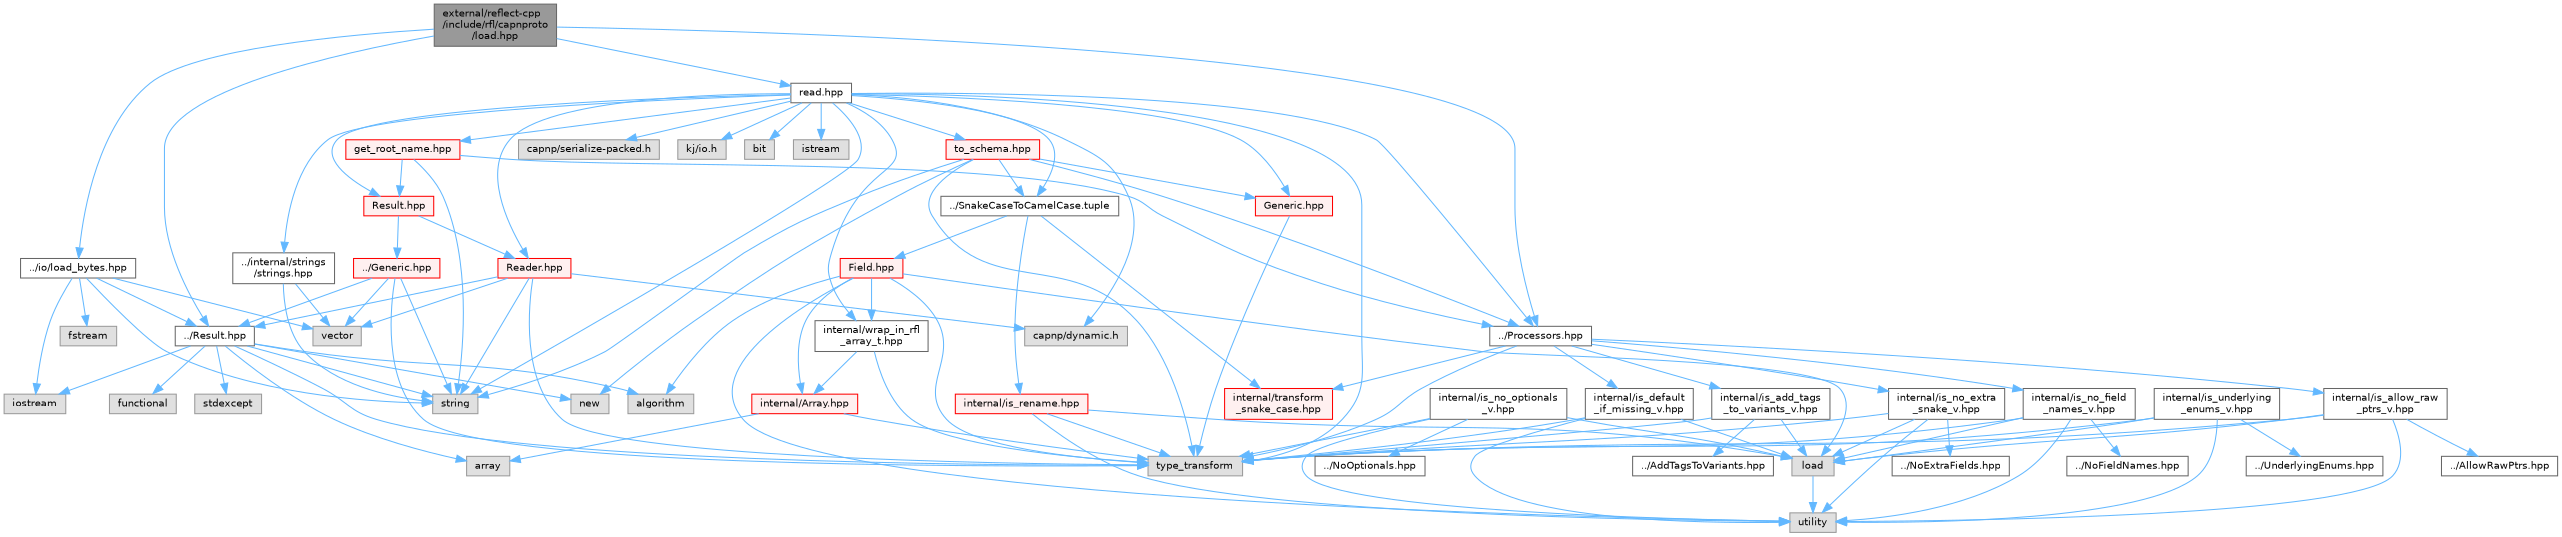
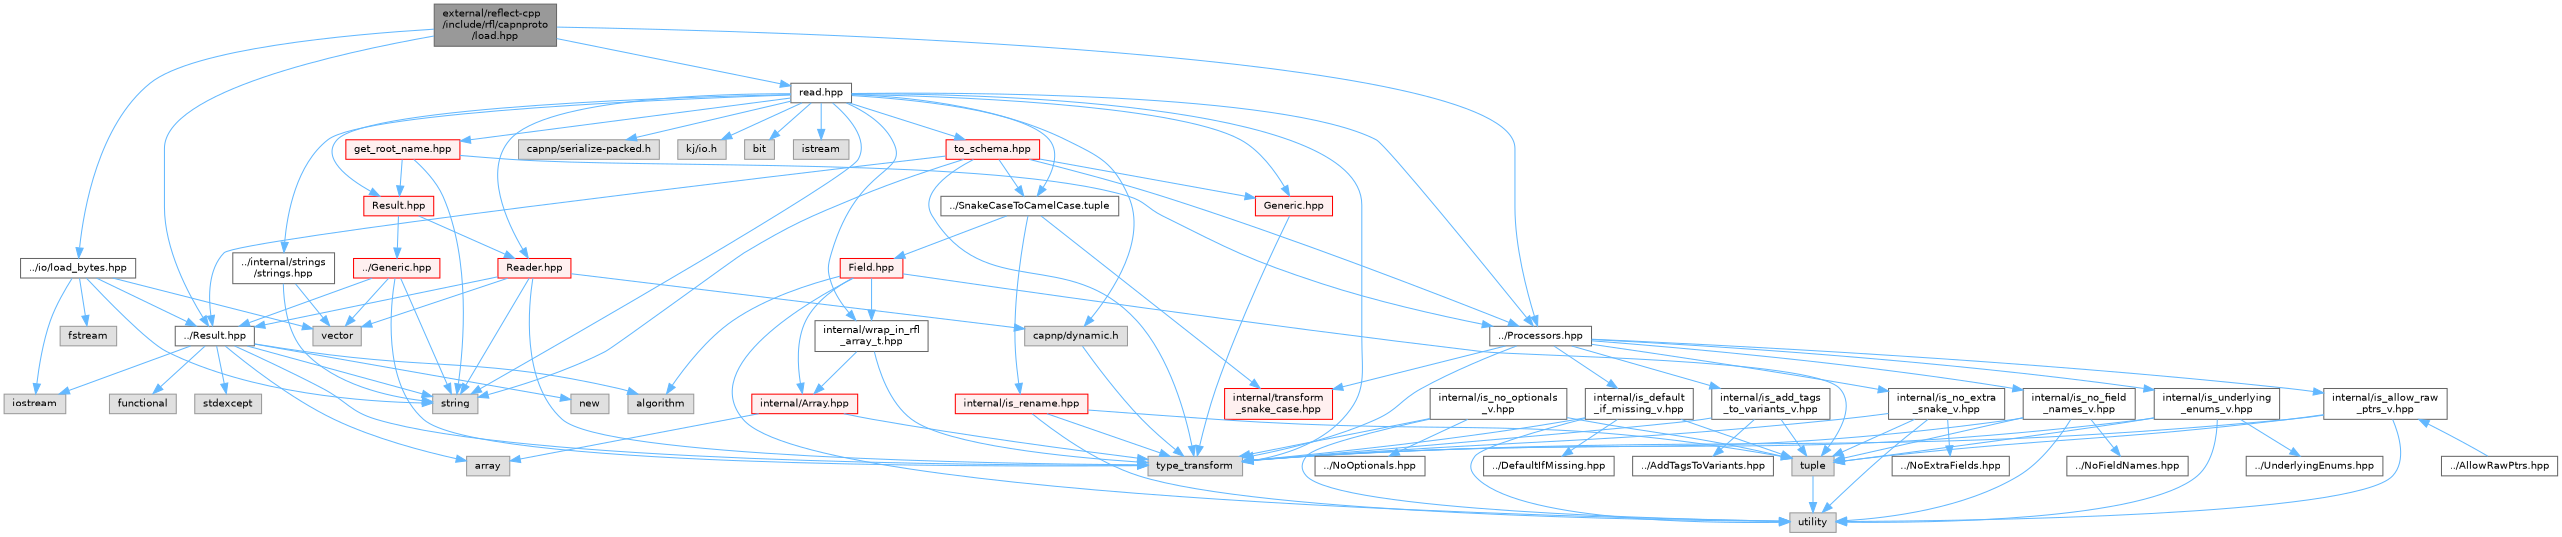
edge "to_schema.hpp" -> "new": now "to_schema.hpp" -> "../Result.hpp"
edge "../Processors.hpp" -> "internal/is_underlying _enums_v.hpp": added
edge "Field.hpp" -> "type_transform": now "capnp/dynamic.h" -> "type_transform"
edge "internal/is_allow_raw _ptrs_v.hpp" -> "../AllowRawPtrs.hpp": reversed
node "../DefaultIfMissing.hpp": added
node "load": label "load" -> "tuple"
